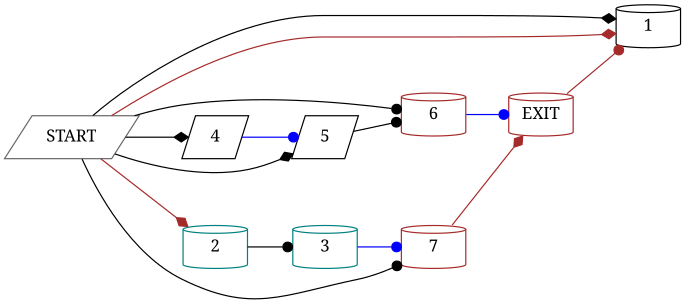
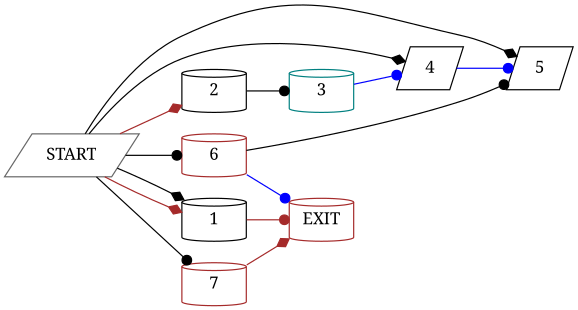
edge "EXIT" -> "1": reversed
edge "5" -> "6": reversed
node "2": color teal -> black
edge "3" -> "7": now "3" -> "4"
